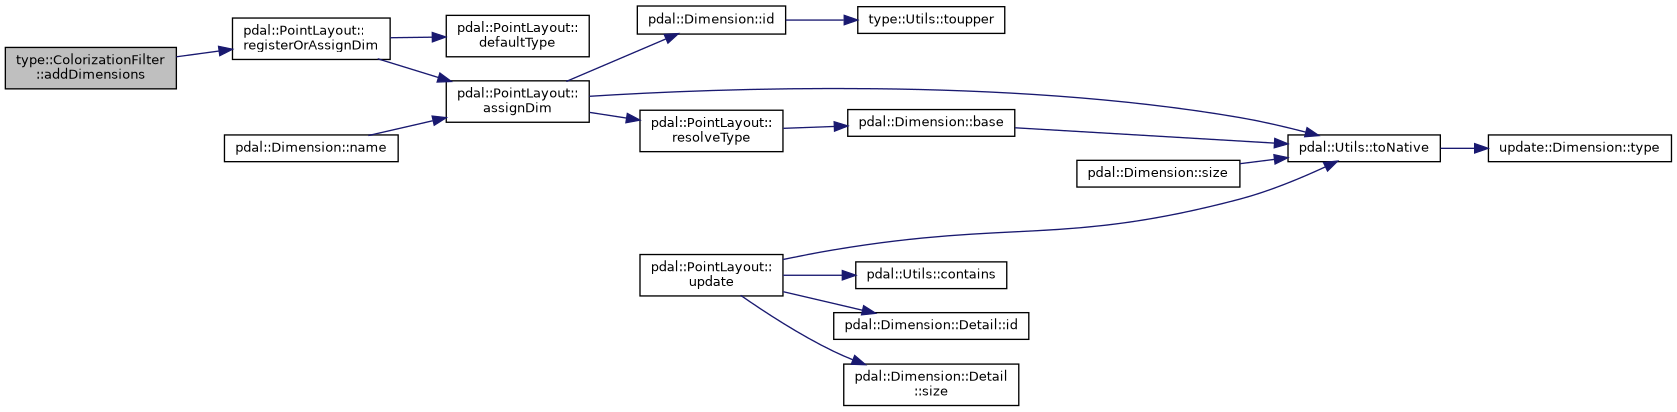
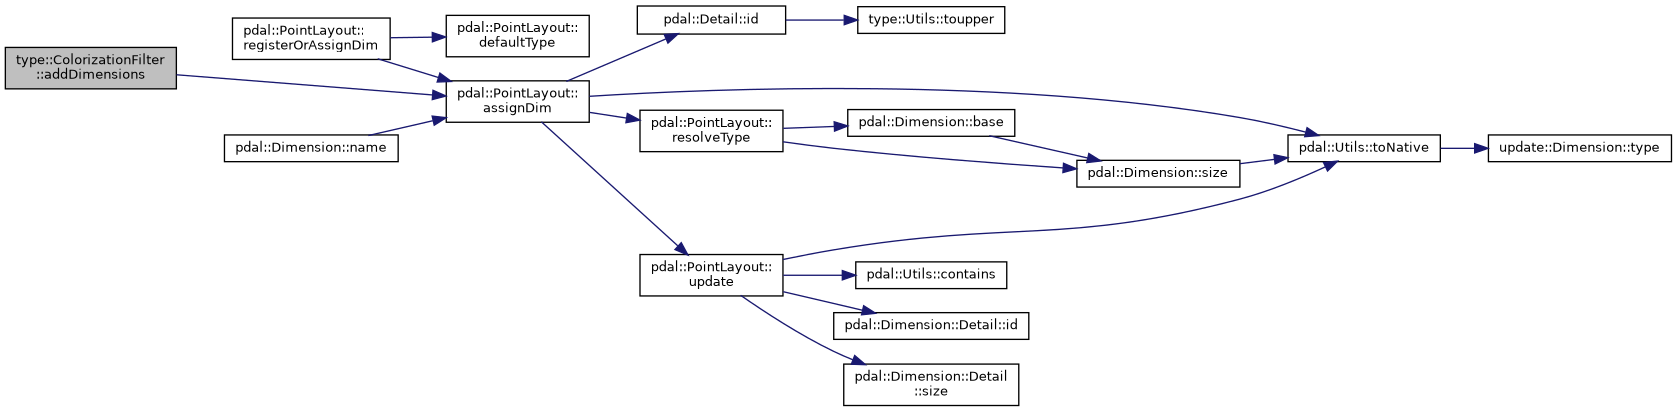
node "pdal::Dimension::id": label "pdal::Dimension::id" -> "pdal::Detail::id"
edge "type::ColorizationFilter ::addDimensions" -> "pdal::PointLayout:: registerOrAssignDim": now "type::ColorizationFilter ::addDimensions" -> "pdal::PointLayout:: assignDim"
edge "pdal::Dimension::base" -> "pdal::Utils::toNative": now "pdal::Dimension::base" -> "pdal::Dimension::size"
edge "pdal::PointLayout:: resolveType" -> "pdal::Dimension::size": added
edge "pdal::PointLayout:: assignDim" -> "pdal::PointLayout:: update": added
